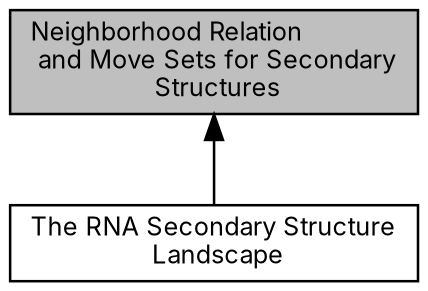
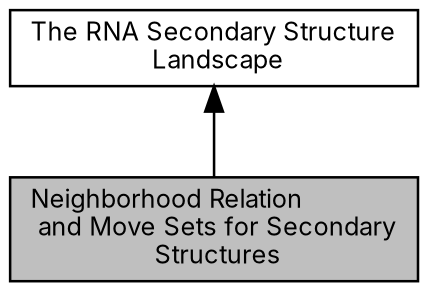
edge "The RNA Secondary Structure Landscape" -> "Neighborhood Relation and Move Sets for Secondary Structures": reversed
